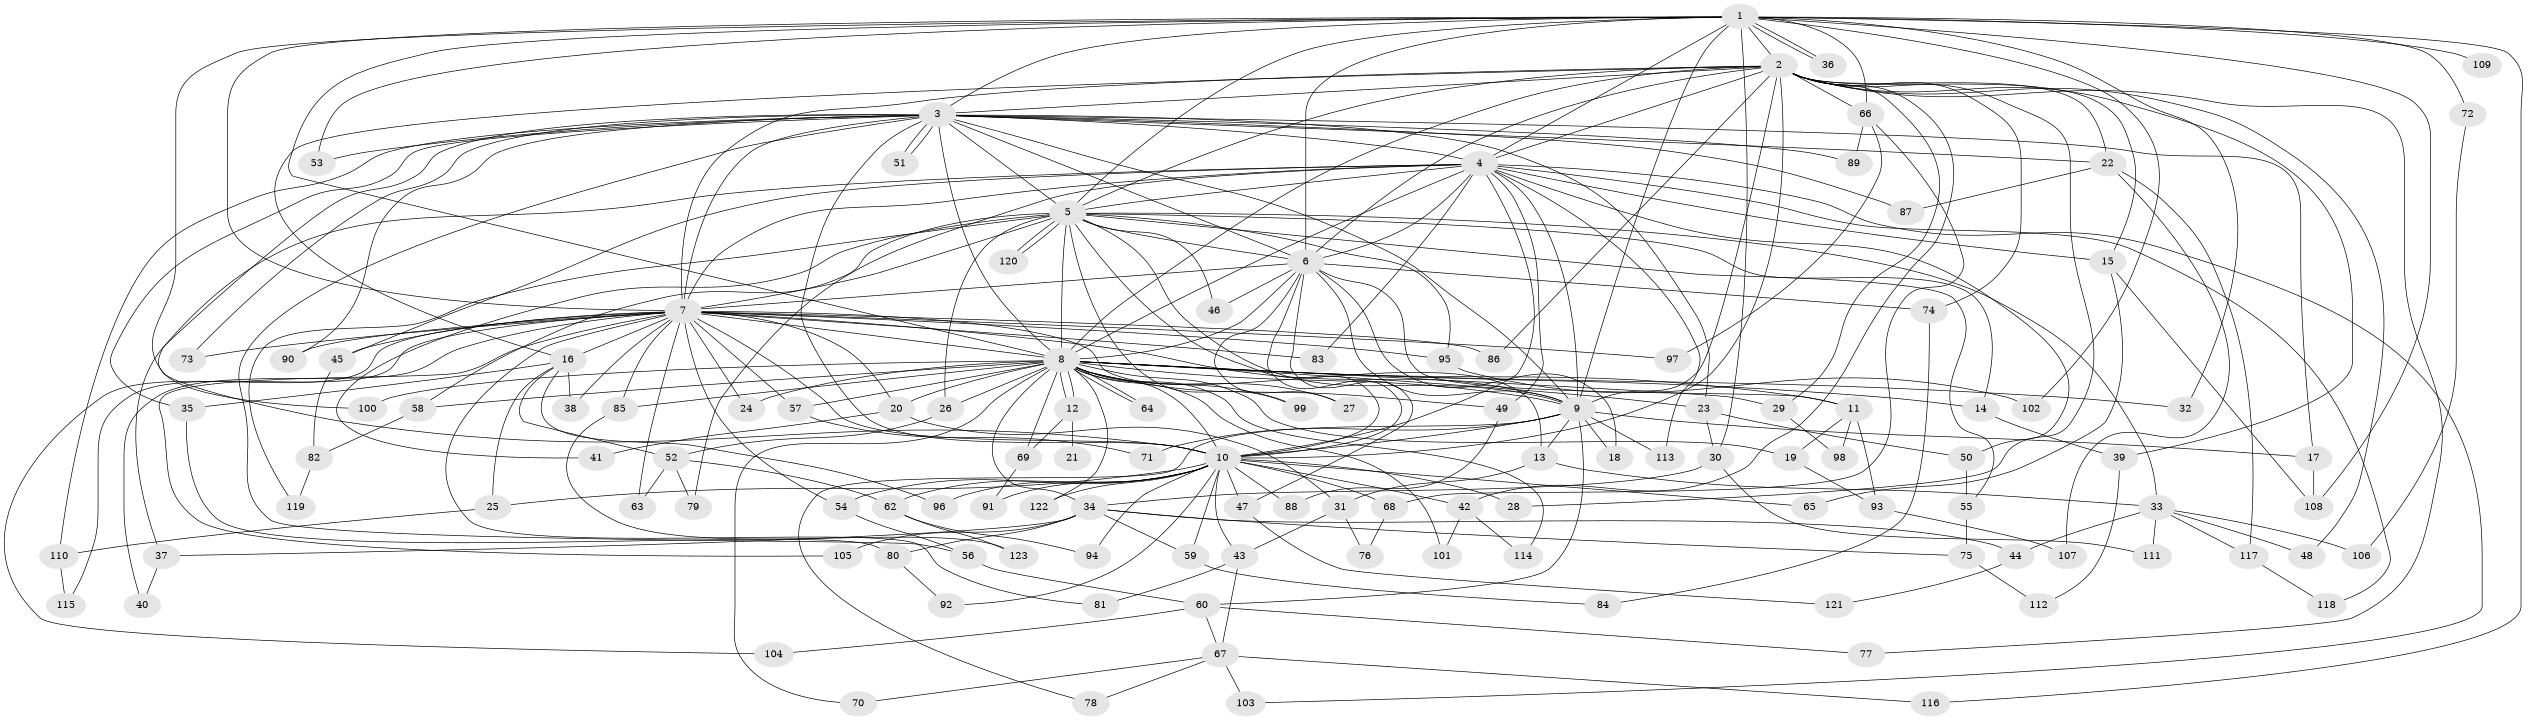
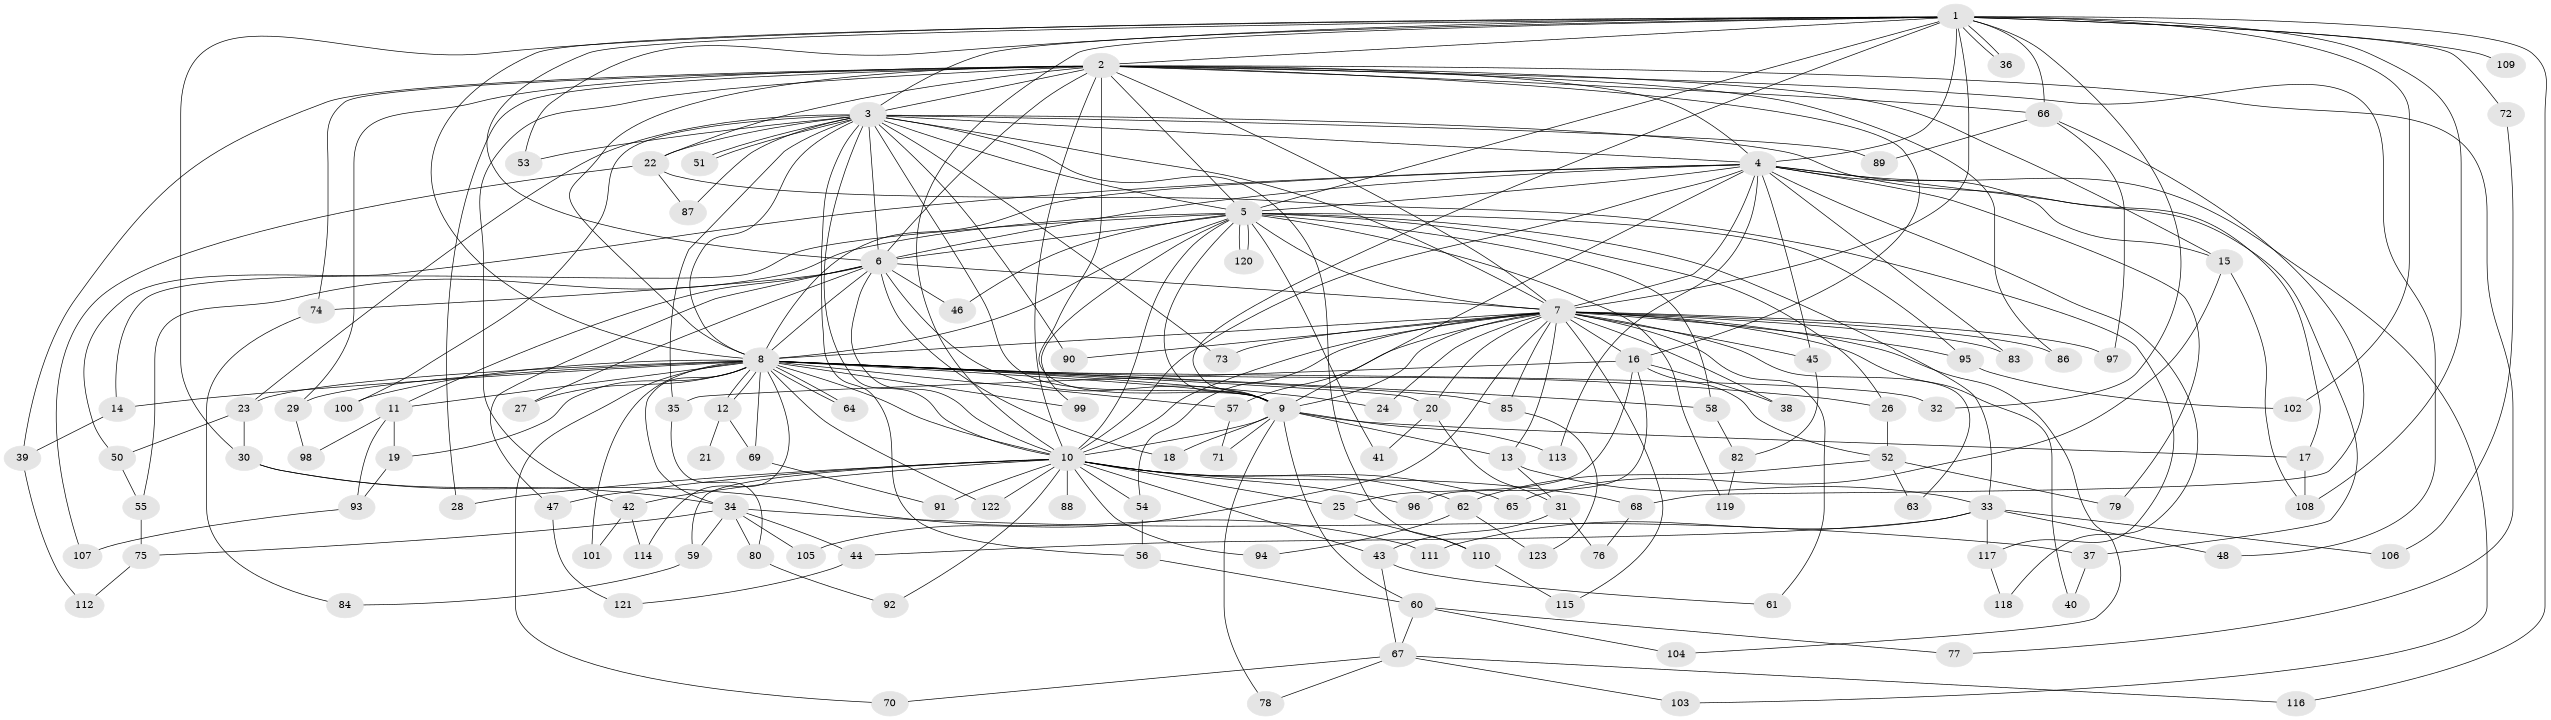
node "49": removed
node "81": label "81" -> "61"
